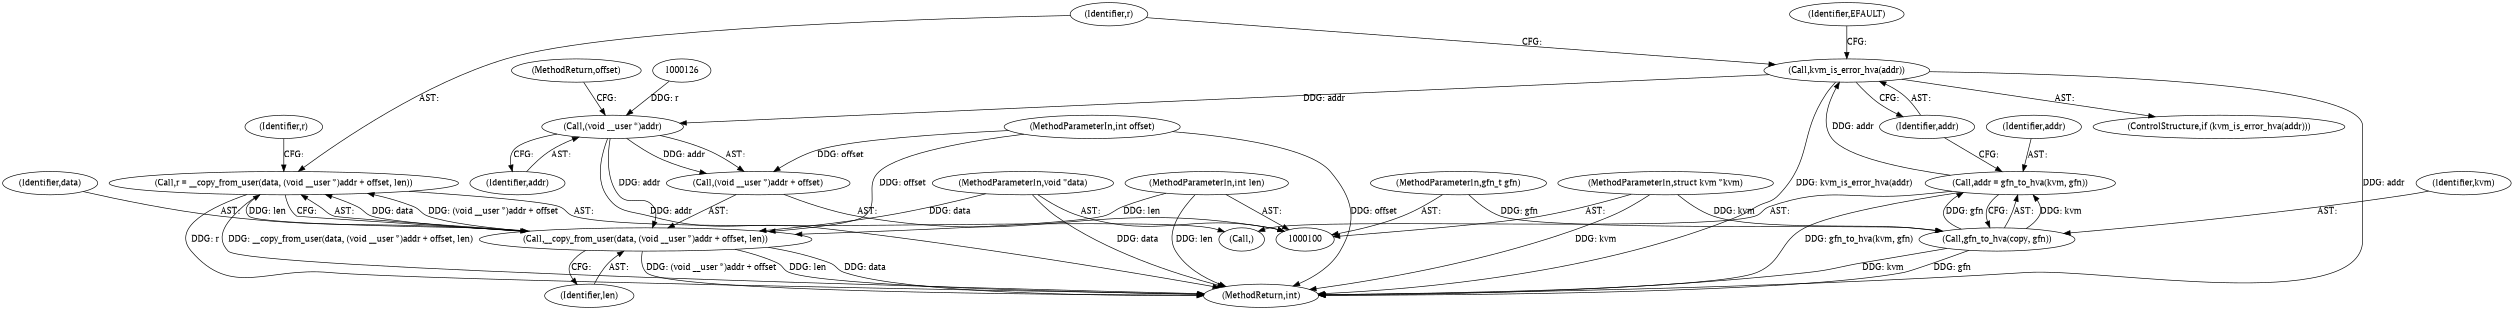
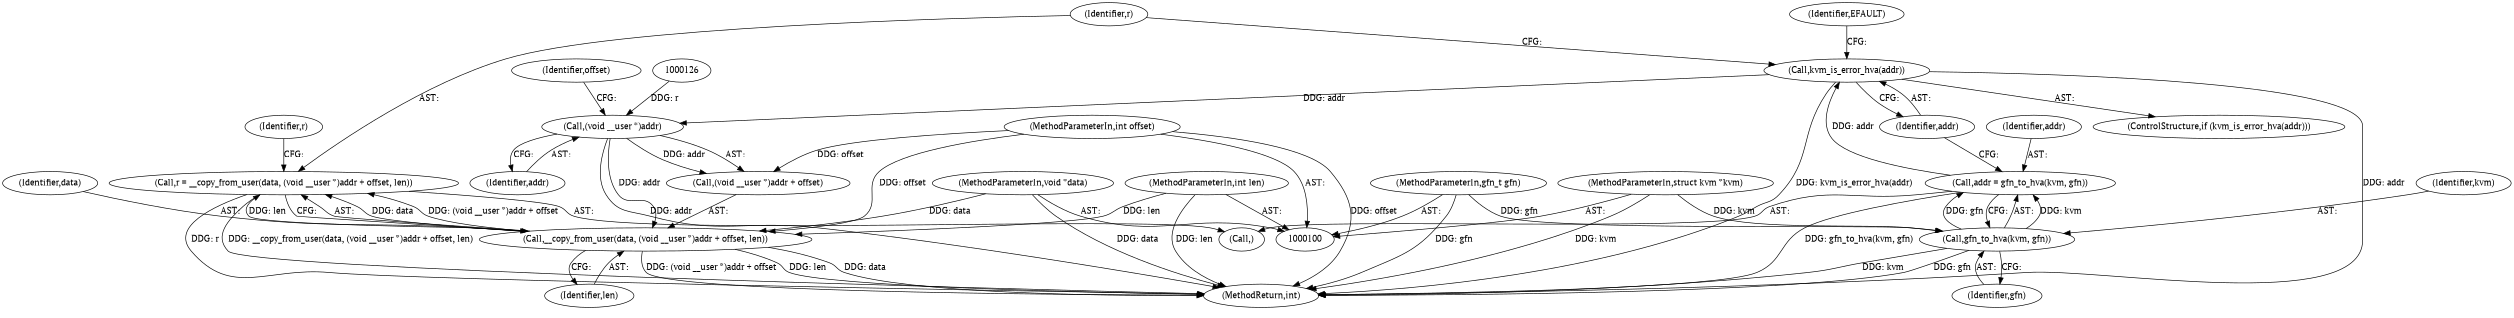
node "(MethodReturn,offset)": label "(MethodReturn,offset)" -> "(Identifier,offset)"
edge "(Call,(void __user *)addr + offset)" -> "1000100": now "(MethodParameterIn,int offset)" -> "1000100"
node "(Call,gfn_to_hva(copy, gfn))": label "(Call,gfn_to_hva(copy, gfn))" -> "(Call,gfn_to_hva(kvm, gfn))"
edge "(MethodParameterIn,gfn_t gfn)" -> "(MethodReturn,int)": added, label "DDG: gfn"
node "(Identifier,gfn)": added
